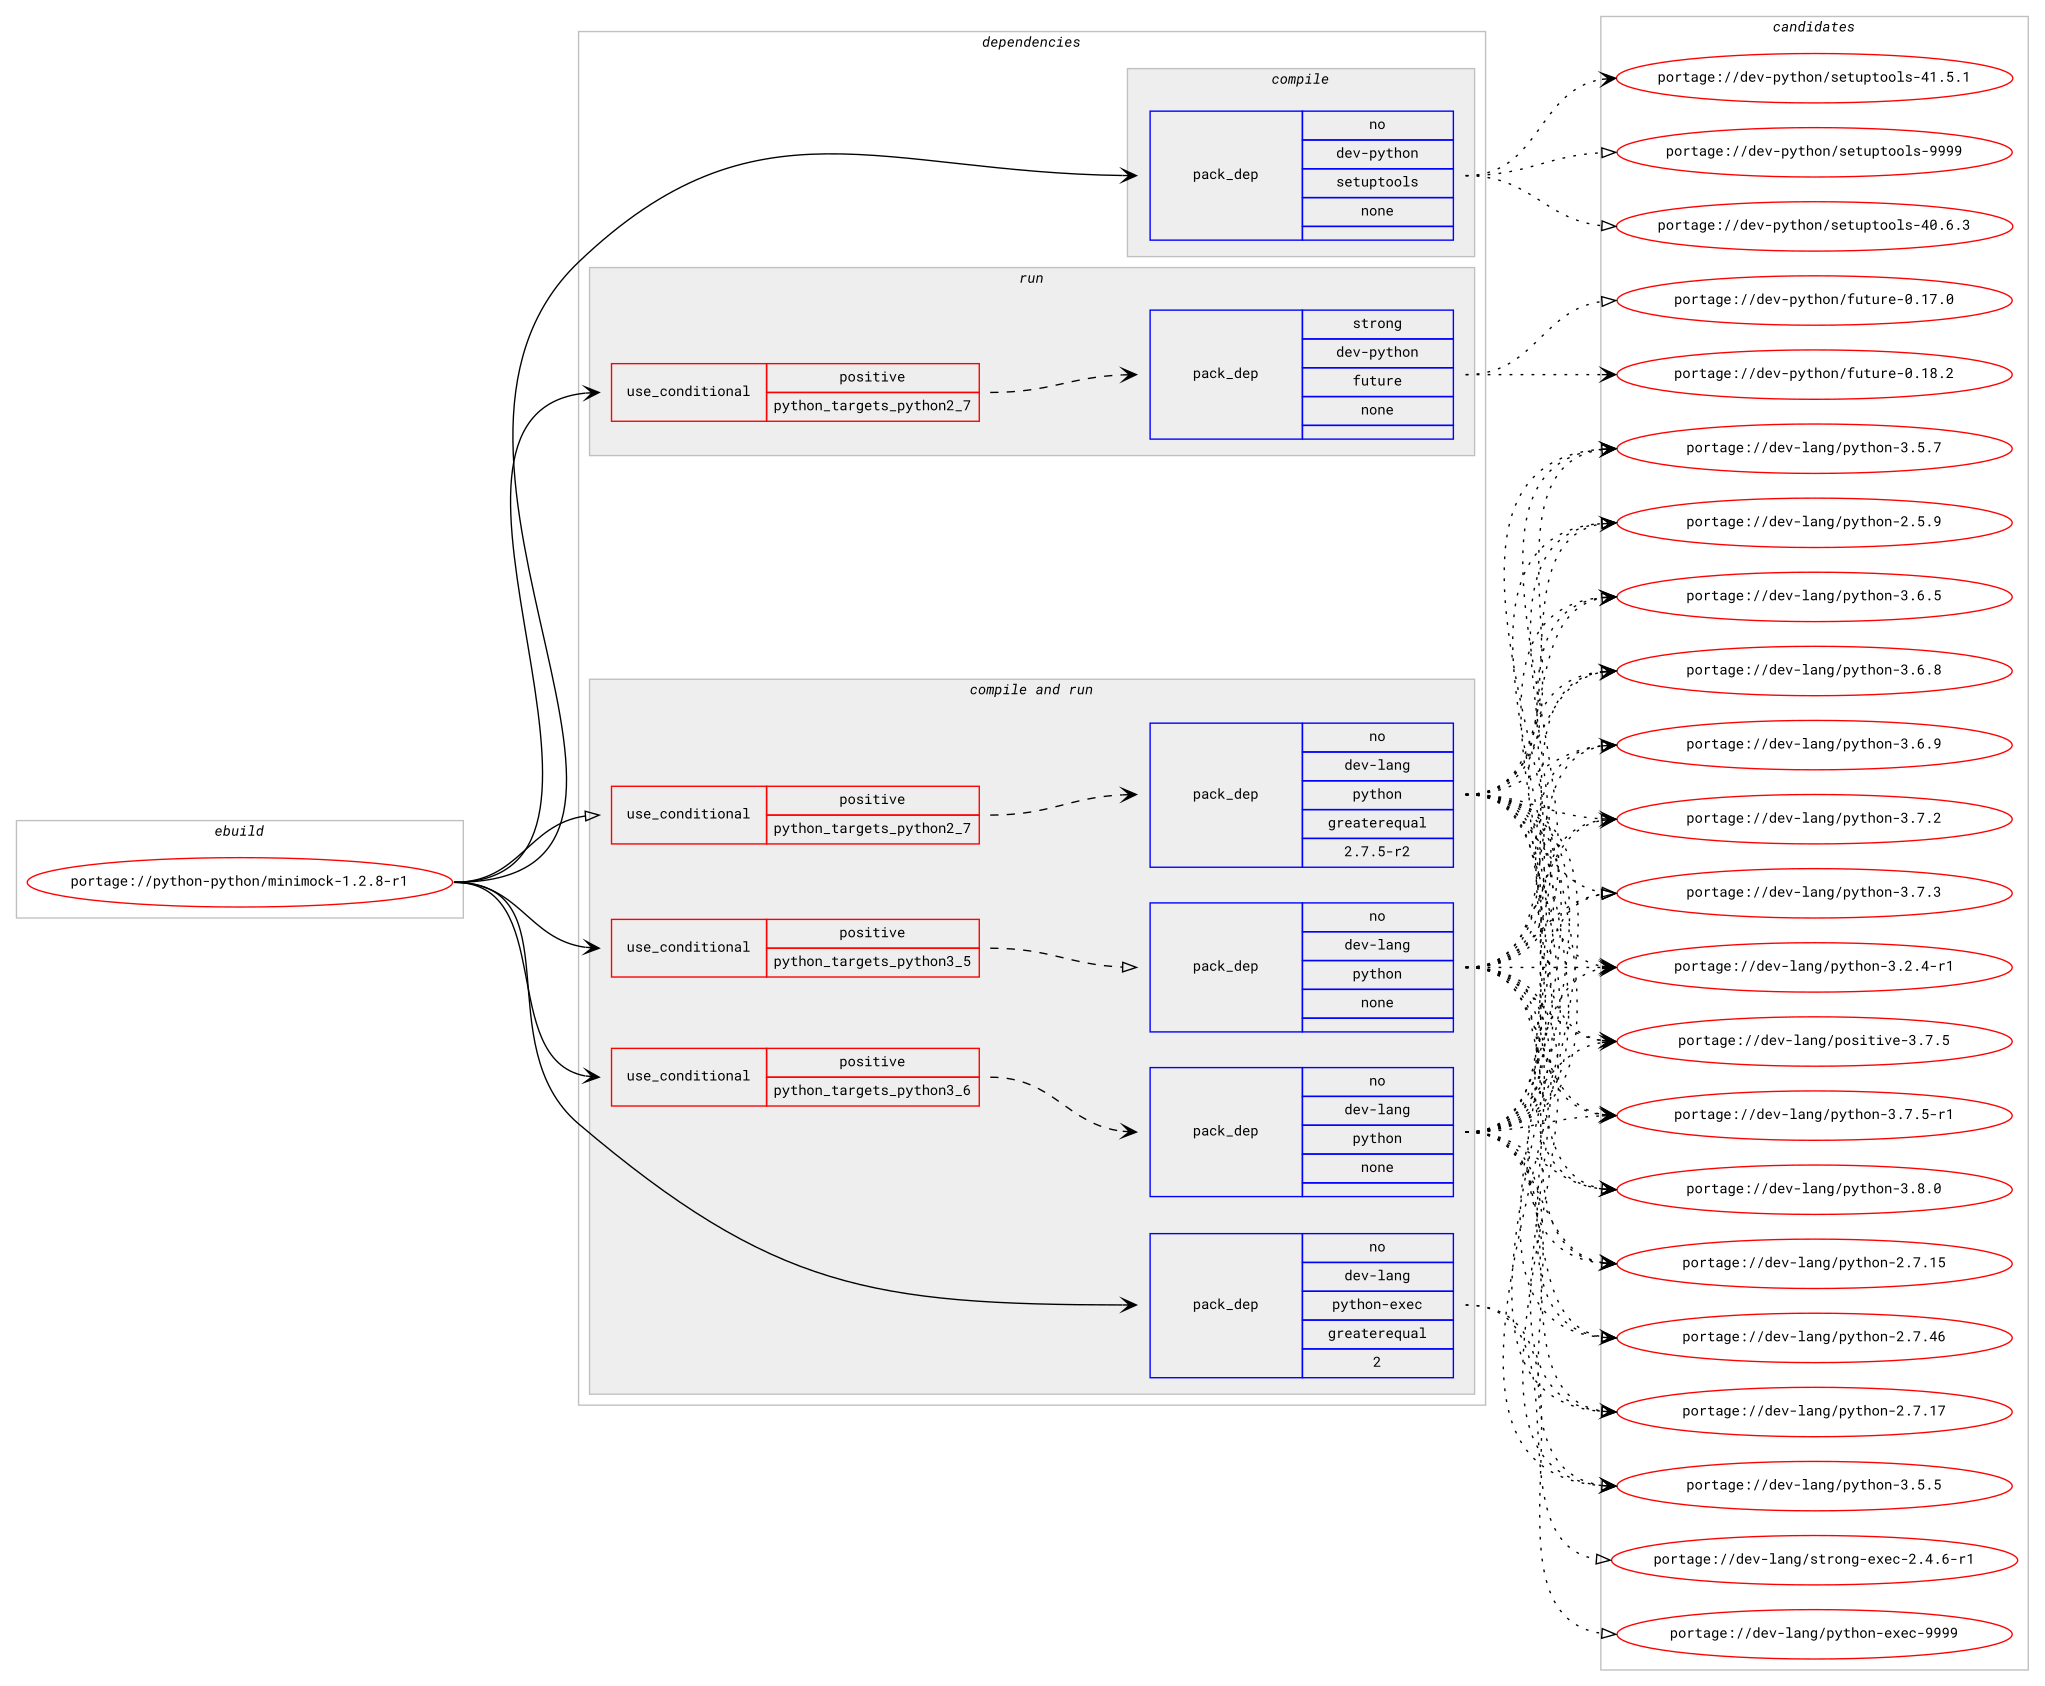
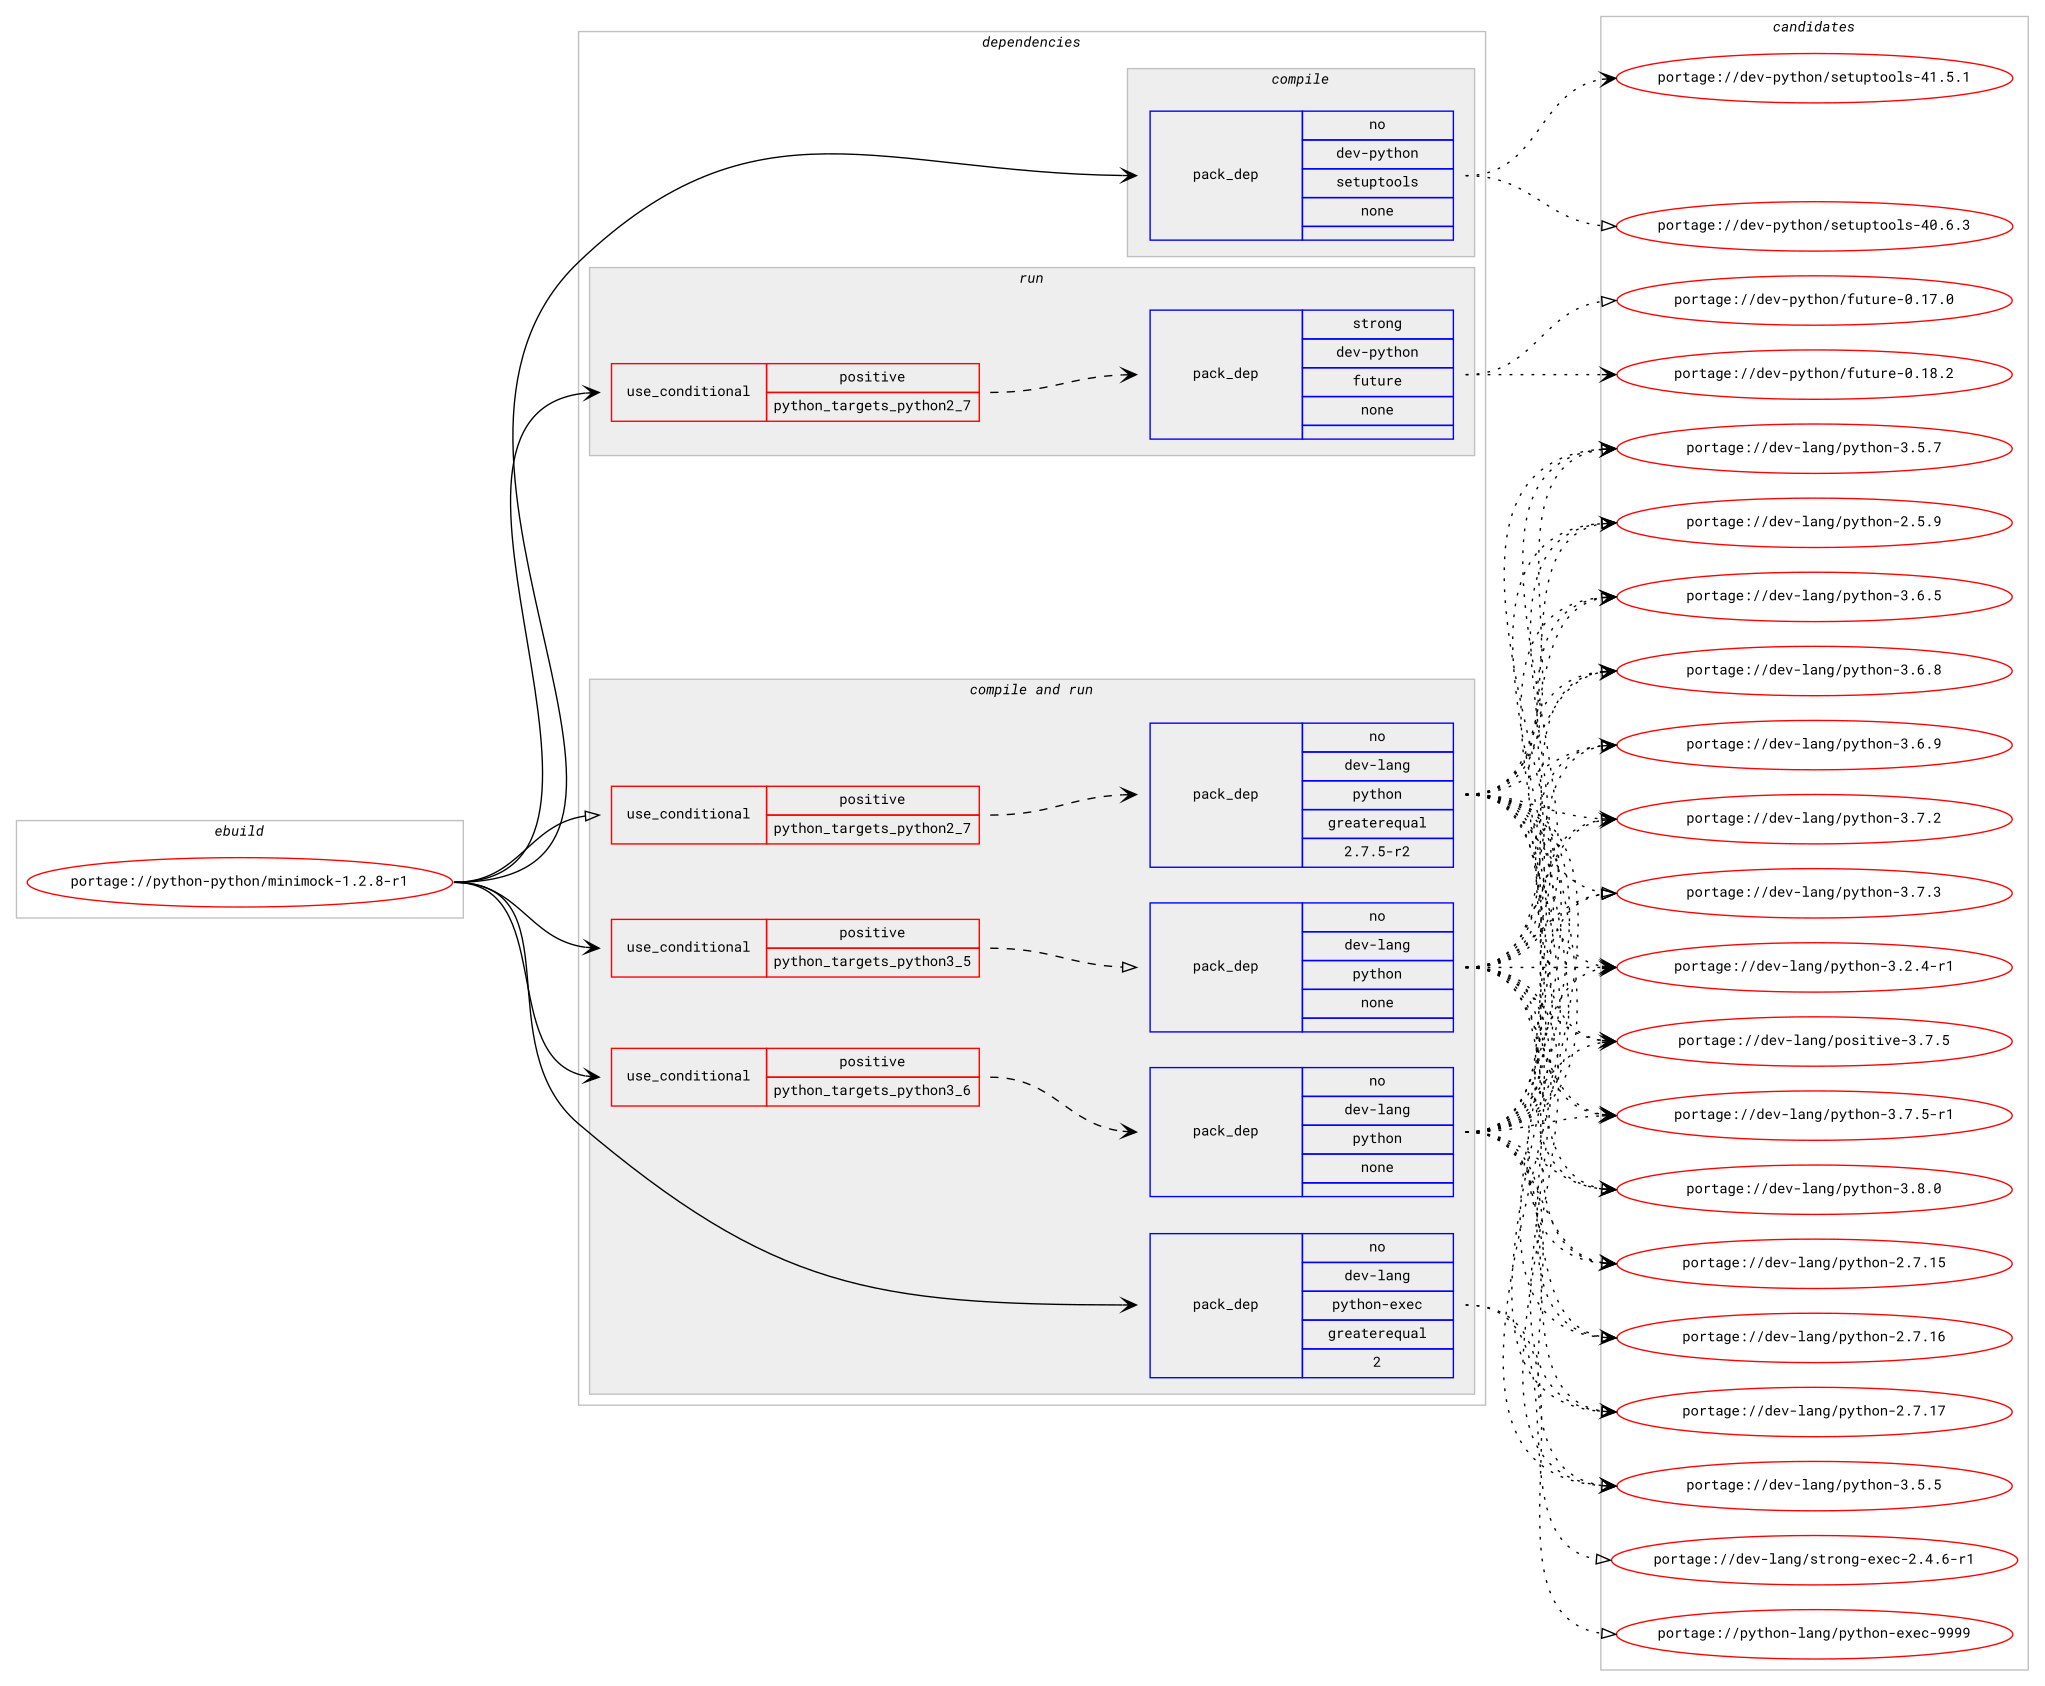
node "portage://dev-python/setuptools-9999": removed
node "portage://dev-lang/python-2.7.46": label "portage://dev-lang/python-2.7.46" -> "portage://dev-lang/python-2.7.16"
node "portage://dev-lang/python-exec-9999": label "portage://dev-lang/python-exec-9999" -> "portage://python-lang/python-exec-9999"
